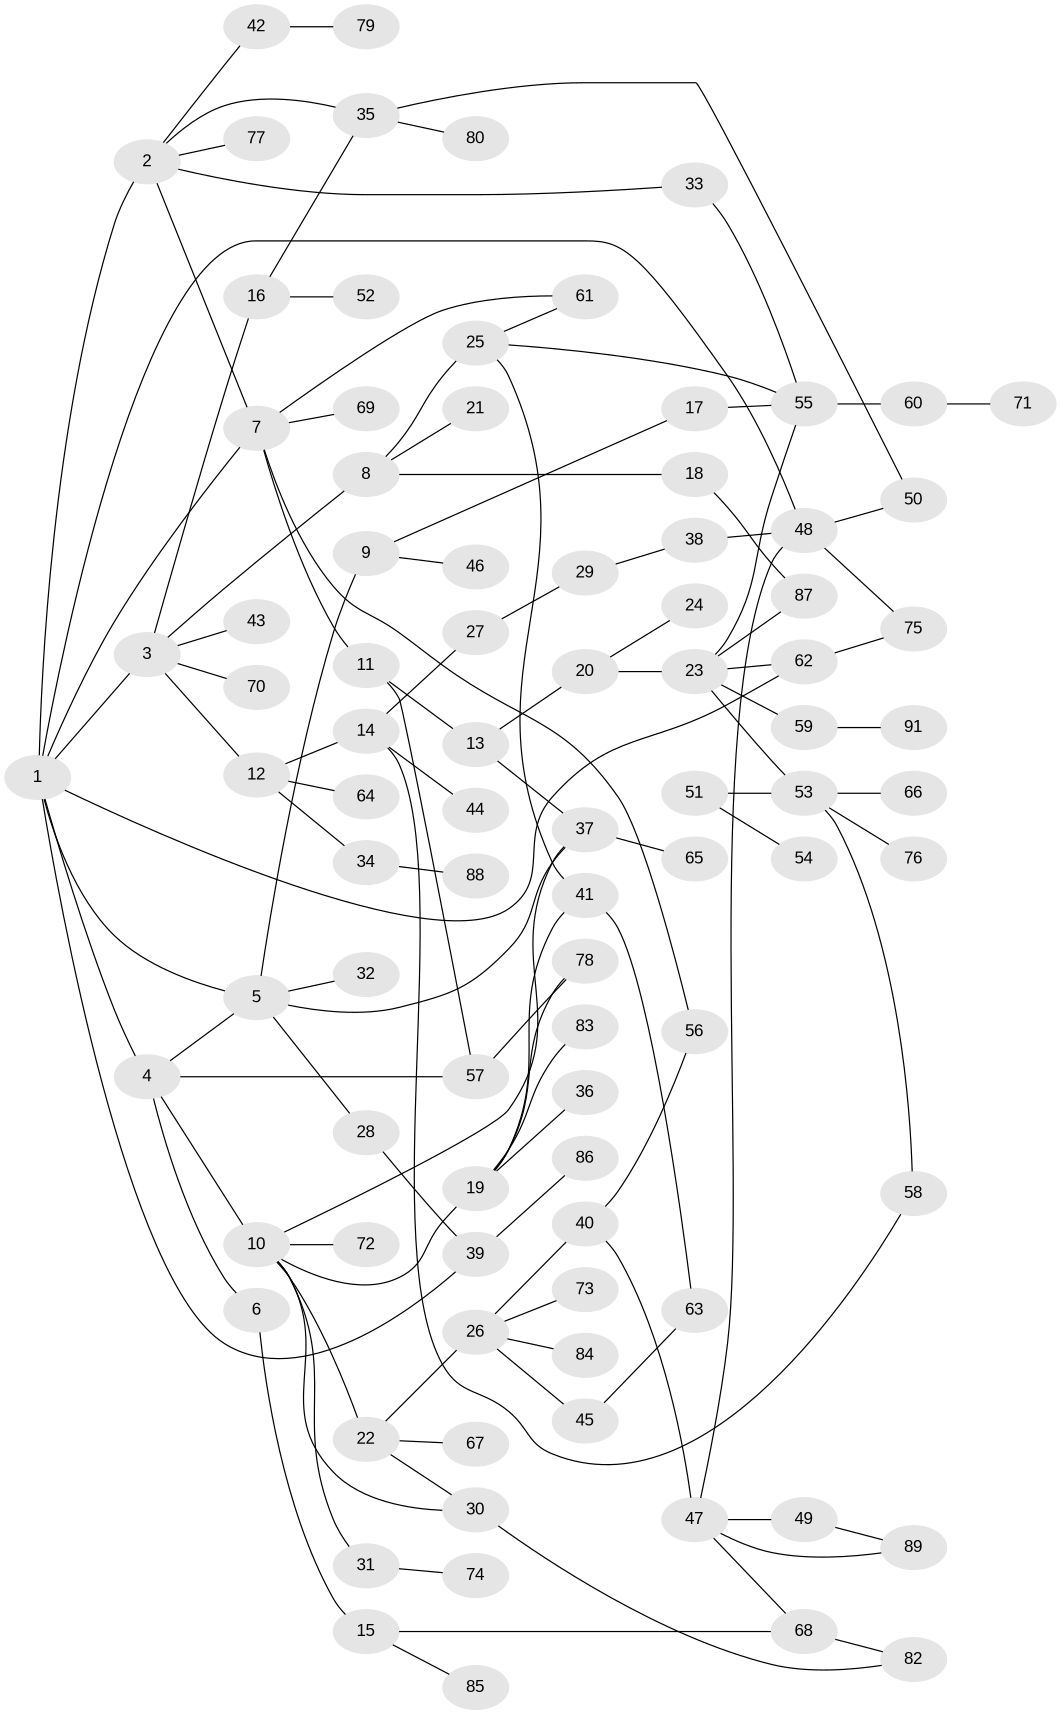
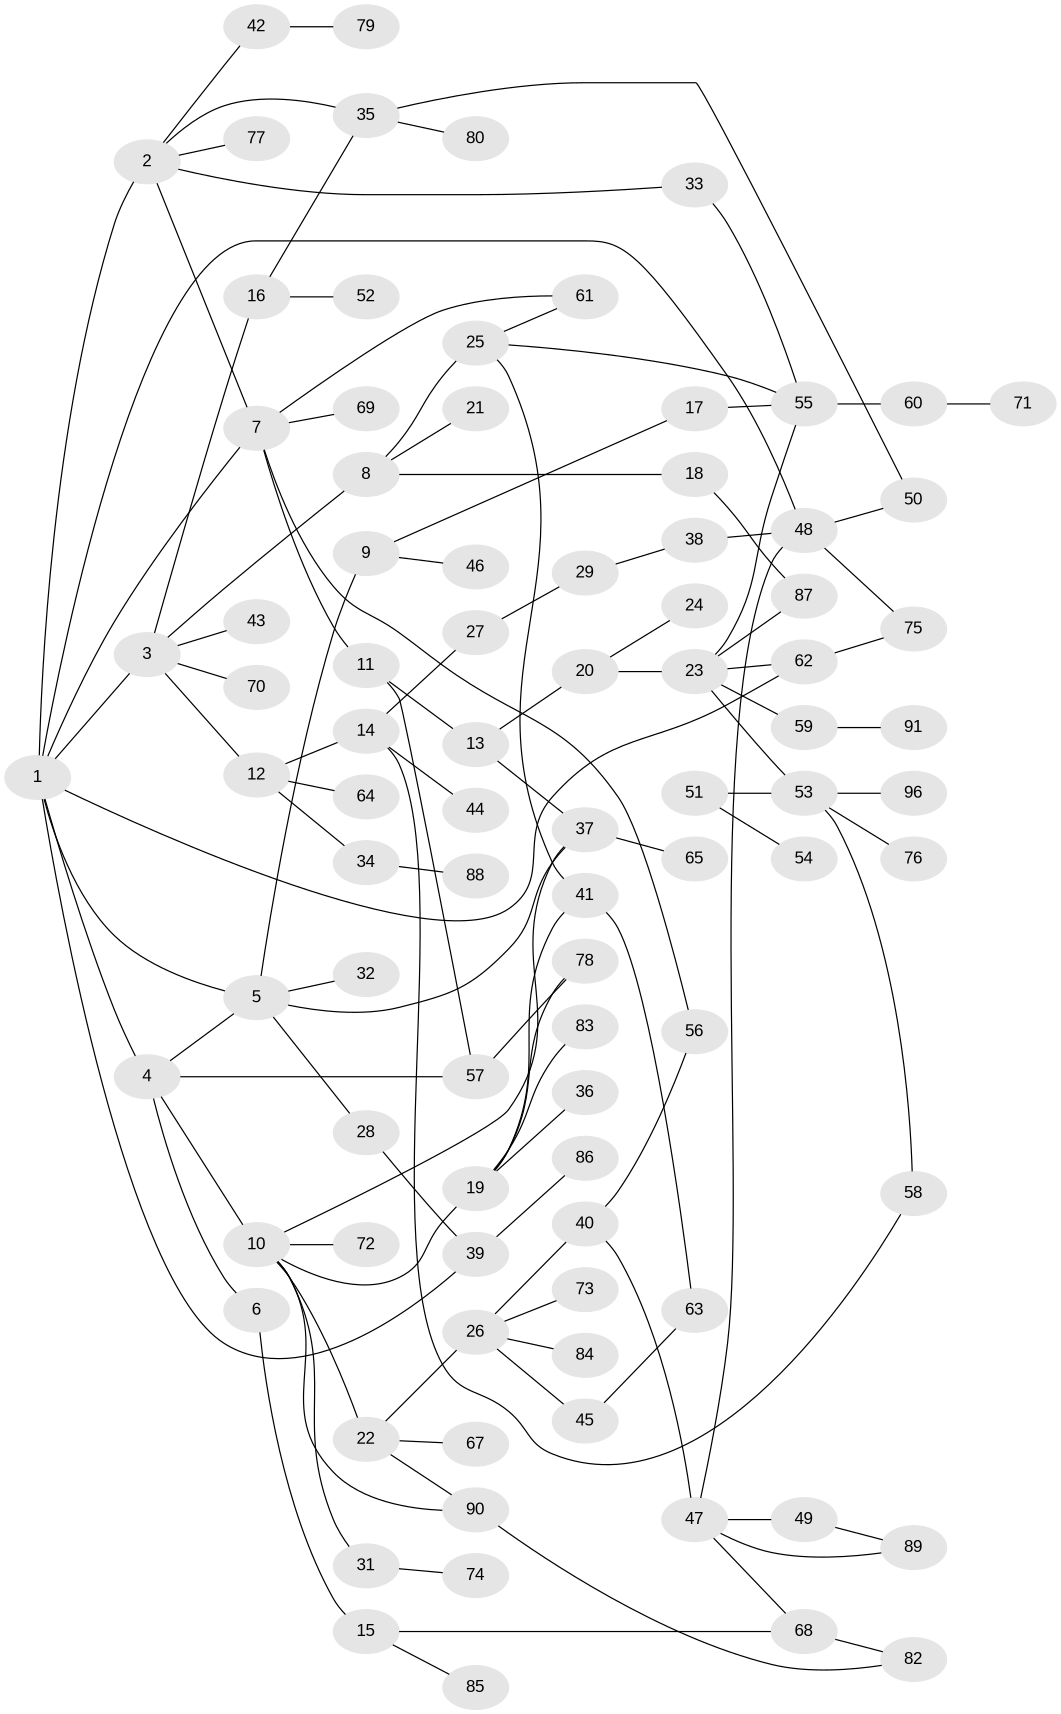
node "66": label "66" -> "96"
node "30": label "30" -> "90"
